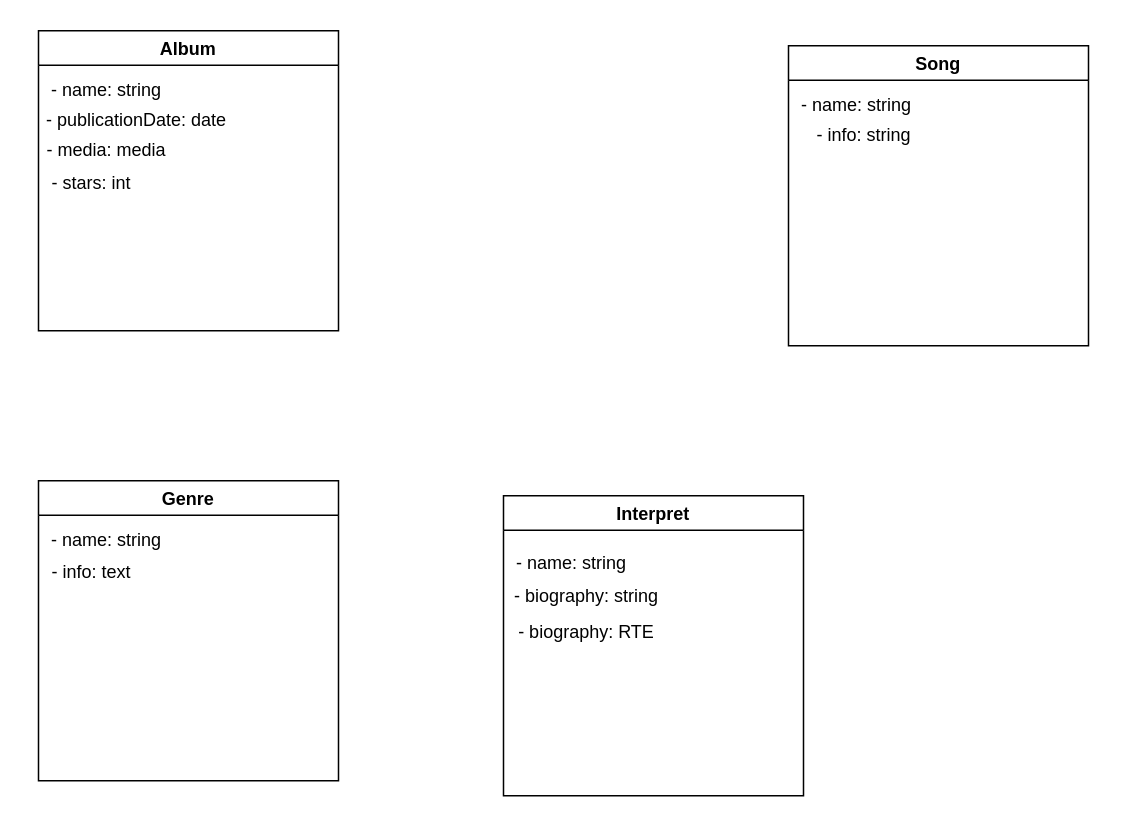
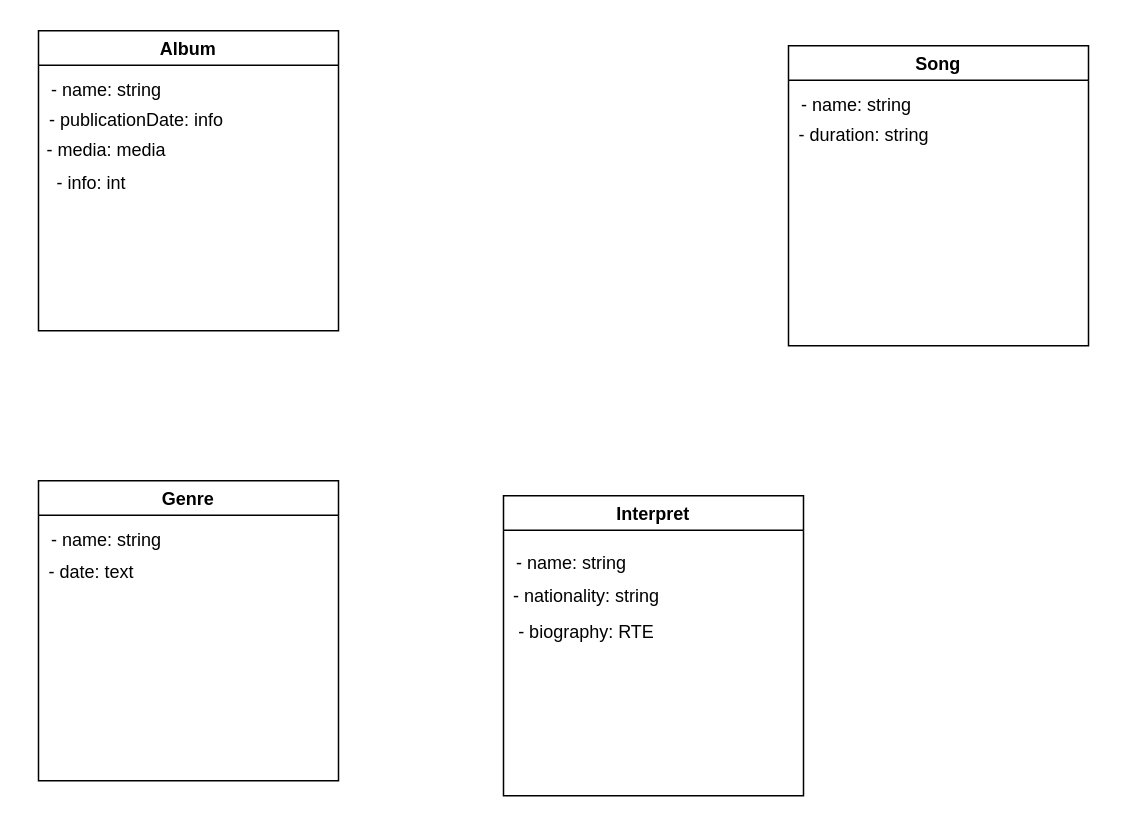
node "- publicationDate: date": label "- publicationDate: date" -> "- publicationDate: info"
node "- info: string": label "- info: string" -> "- duration: string"
node "- stars: int": label "- stars: int" -> "- info: int"
node "- info: text": label "- info: text" -> "- date: text"
node "- biography: string": label "- biography: string" -> "- nationality: string"
